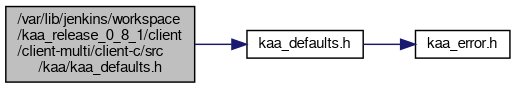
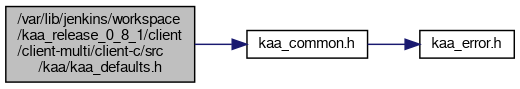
node "kaa_defaults.h": label "kaa_defaults.h" -> "kaa_common.h"
